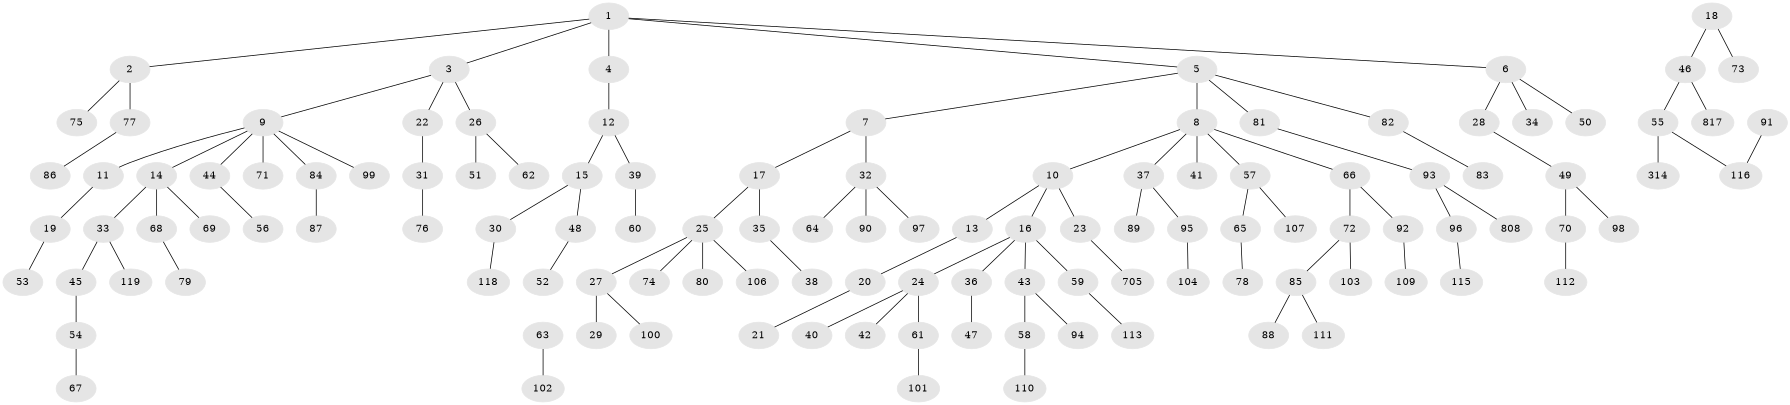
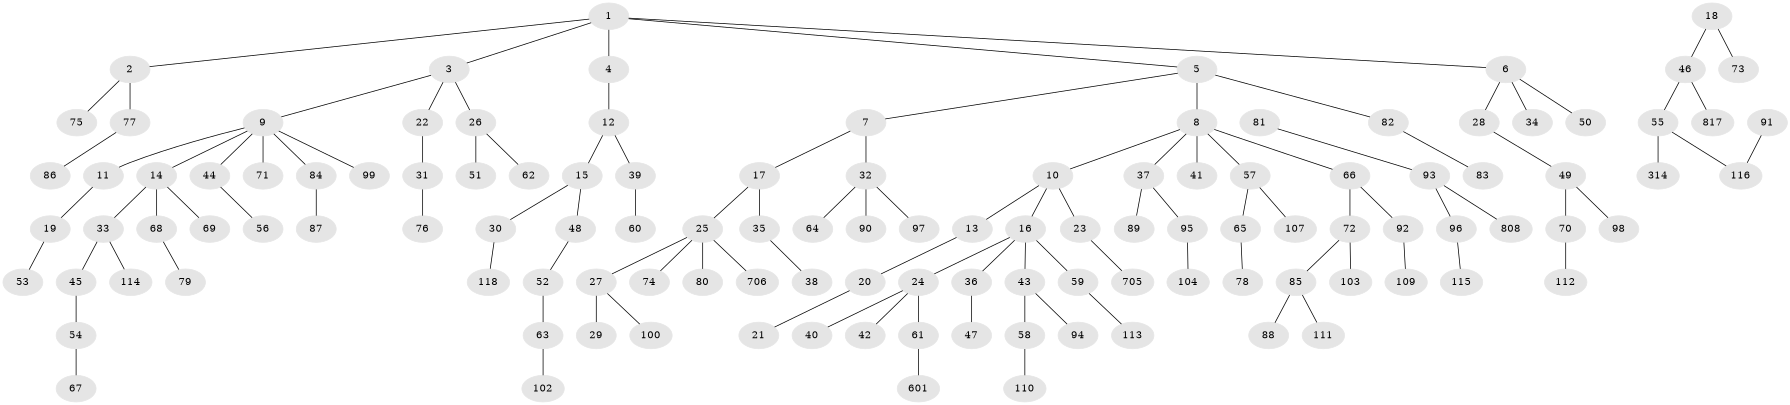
edge "5" -- "81": removed
node "119": label "119" -> "114"
node "106": label "106" -> "706"
edge "52" -- "63": added
node "101": label "101" -> "601"
